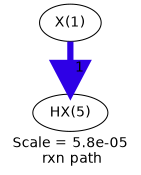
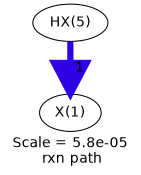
edge "X(1)" -> "HX(5)": reversed
